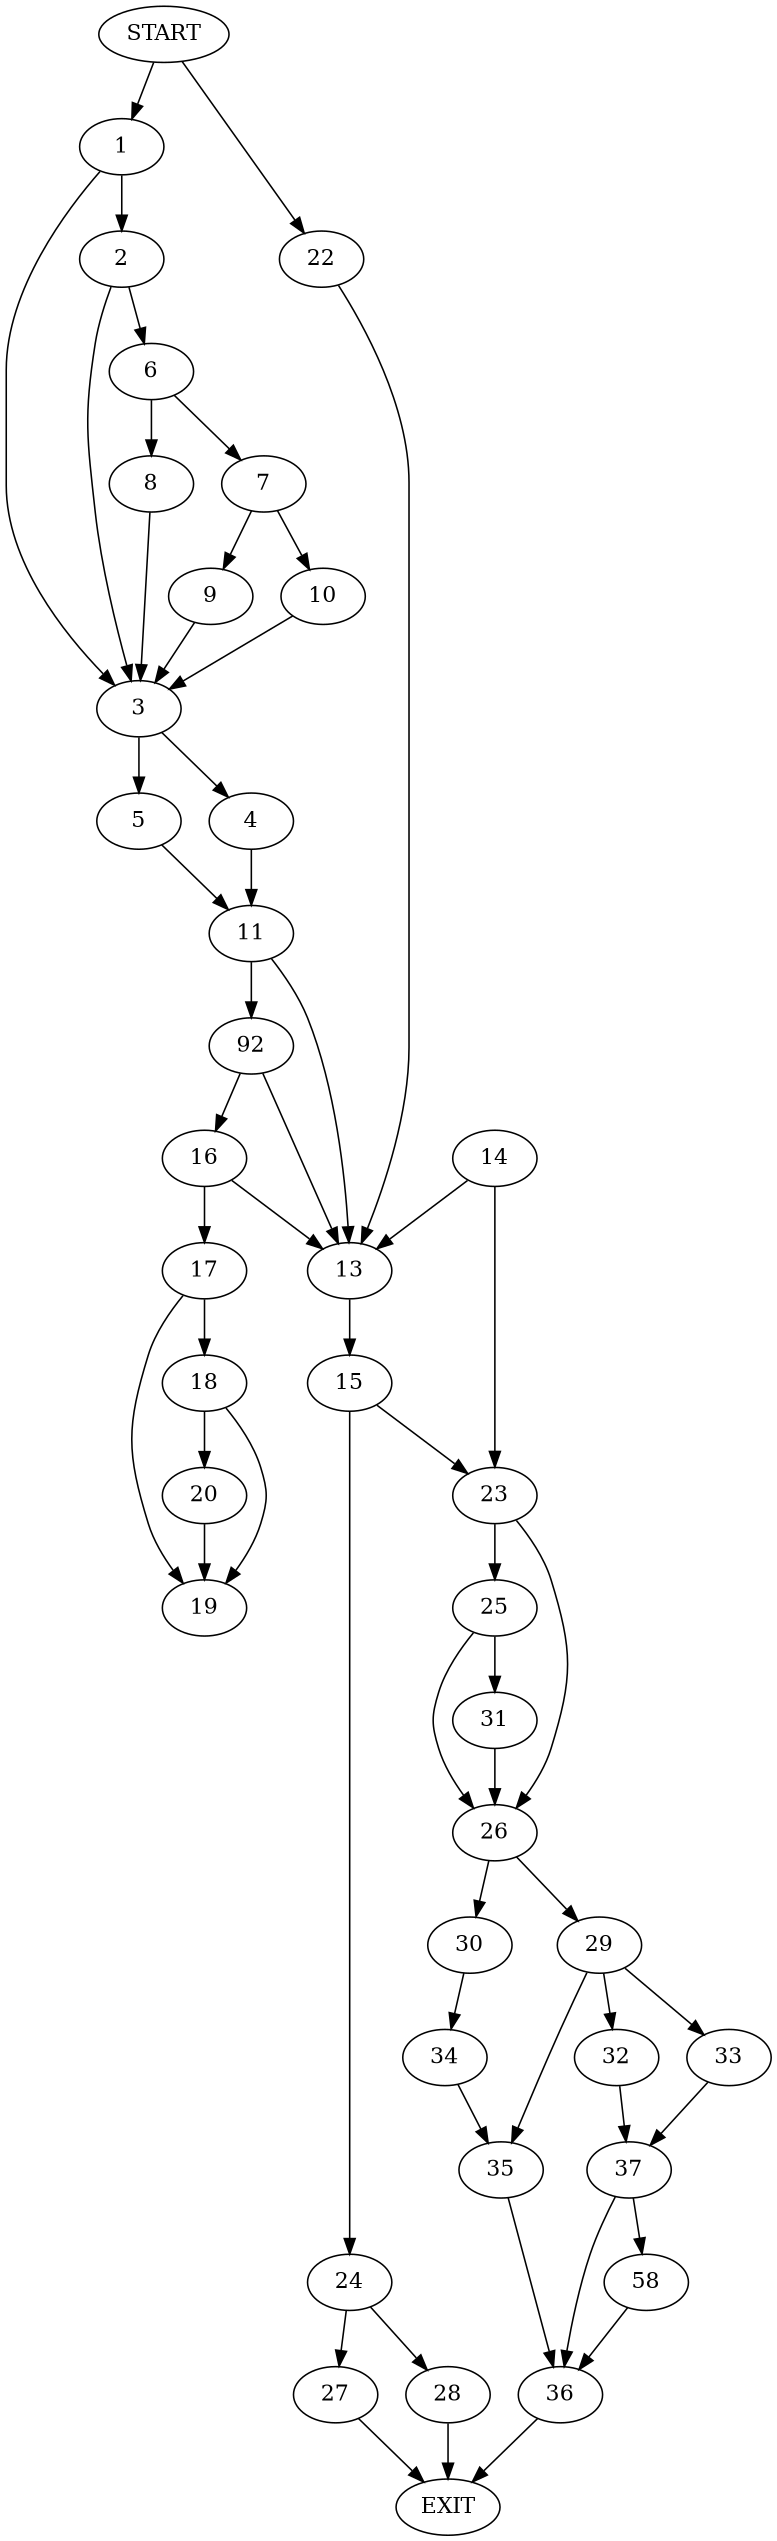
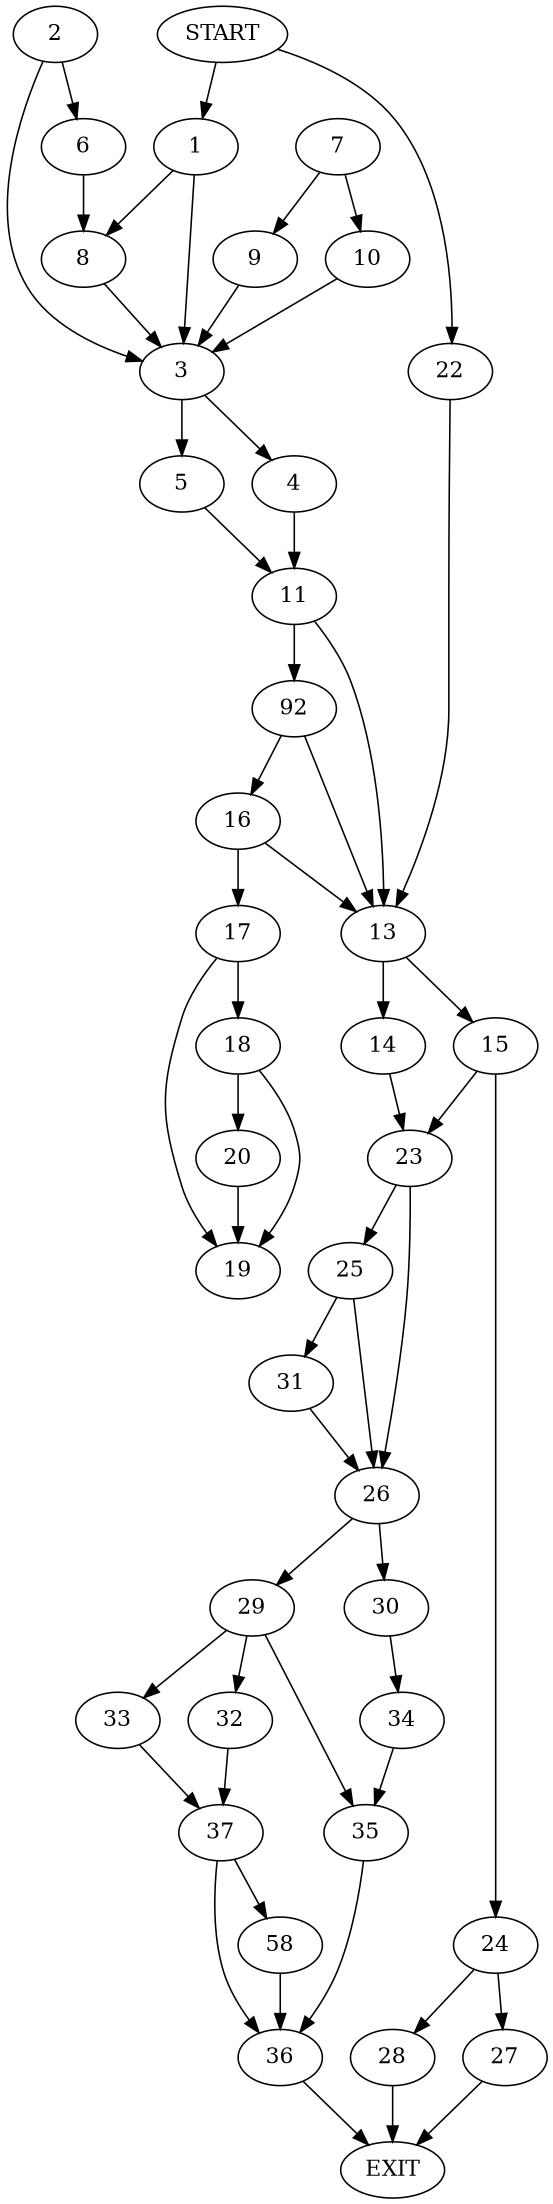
edge "1" -> "2": now "1" -> "8"
edge "6" -> "7": removed
edge "14" -> "13": reversed
